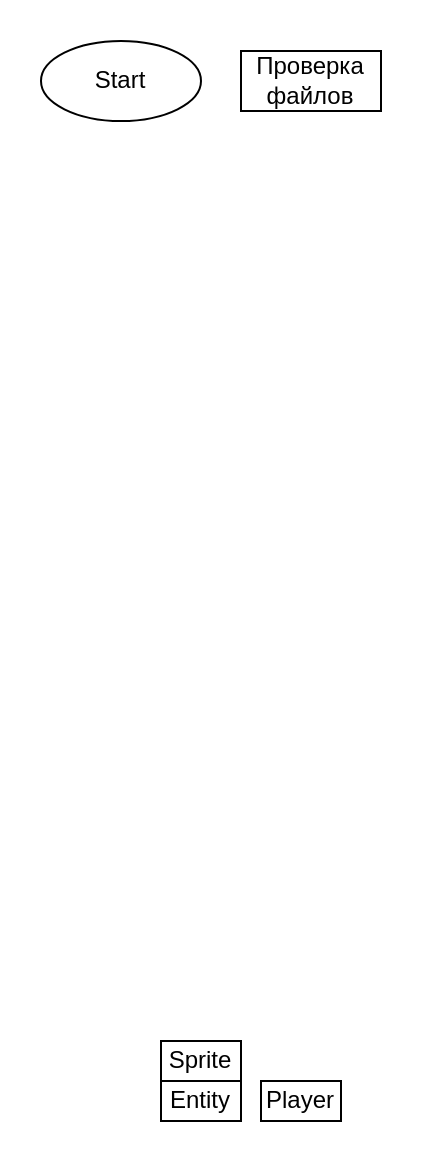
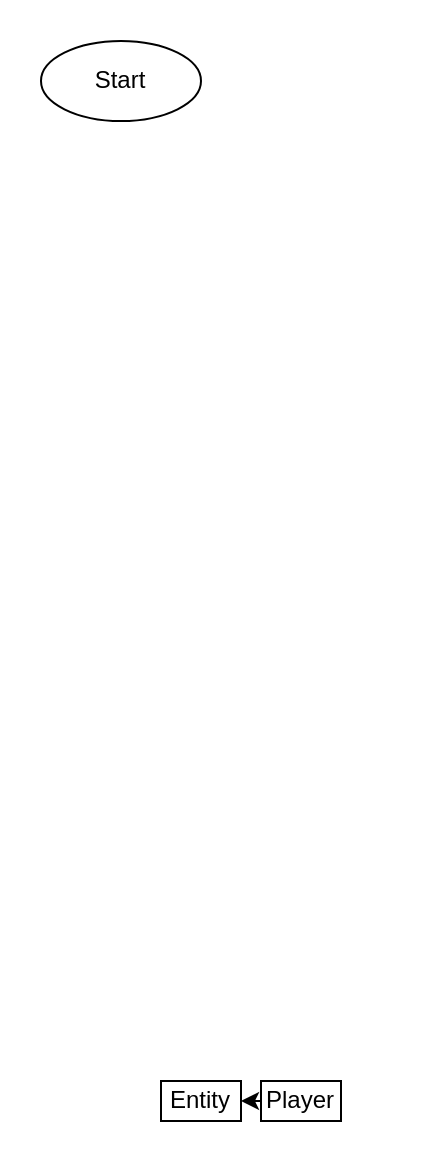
node "Проверка файлов": removed
node "Sprite": removed
edge "Player" -> "Entity": added
